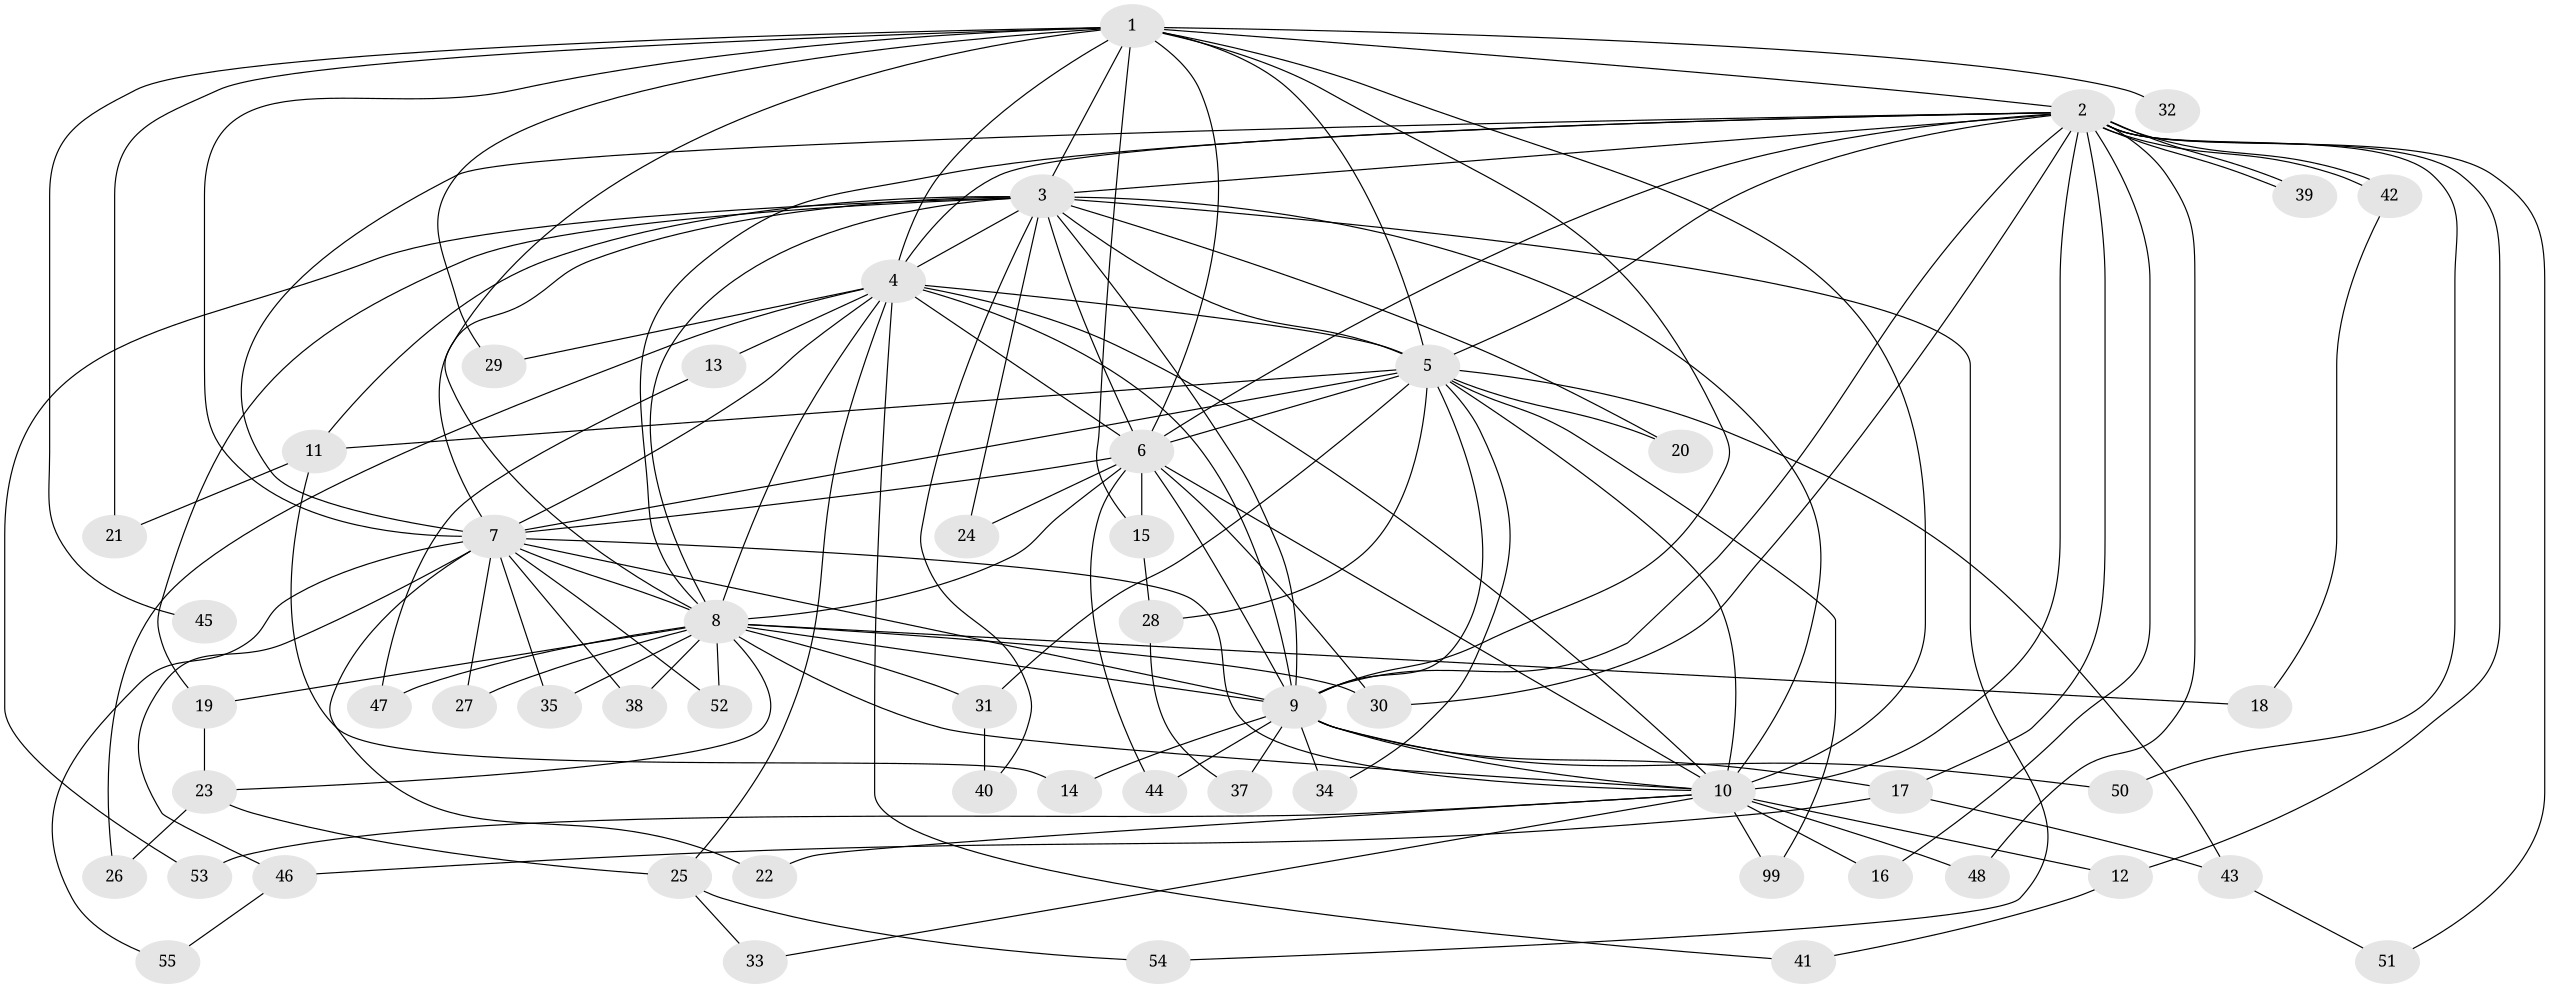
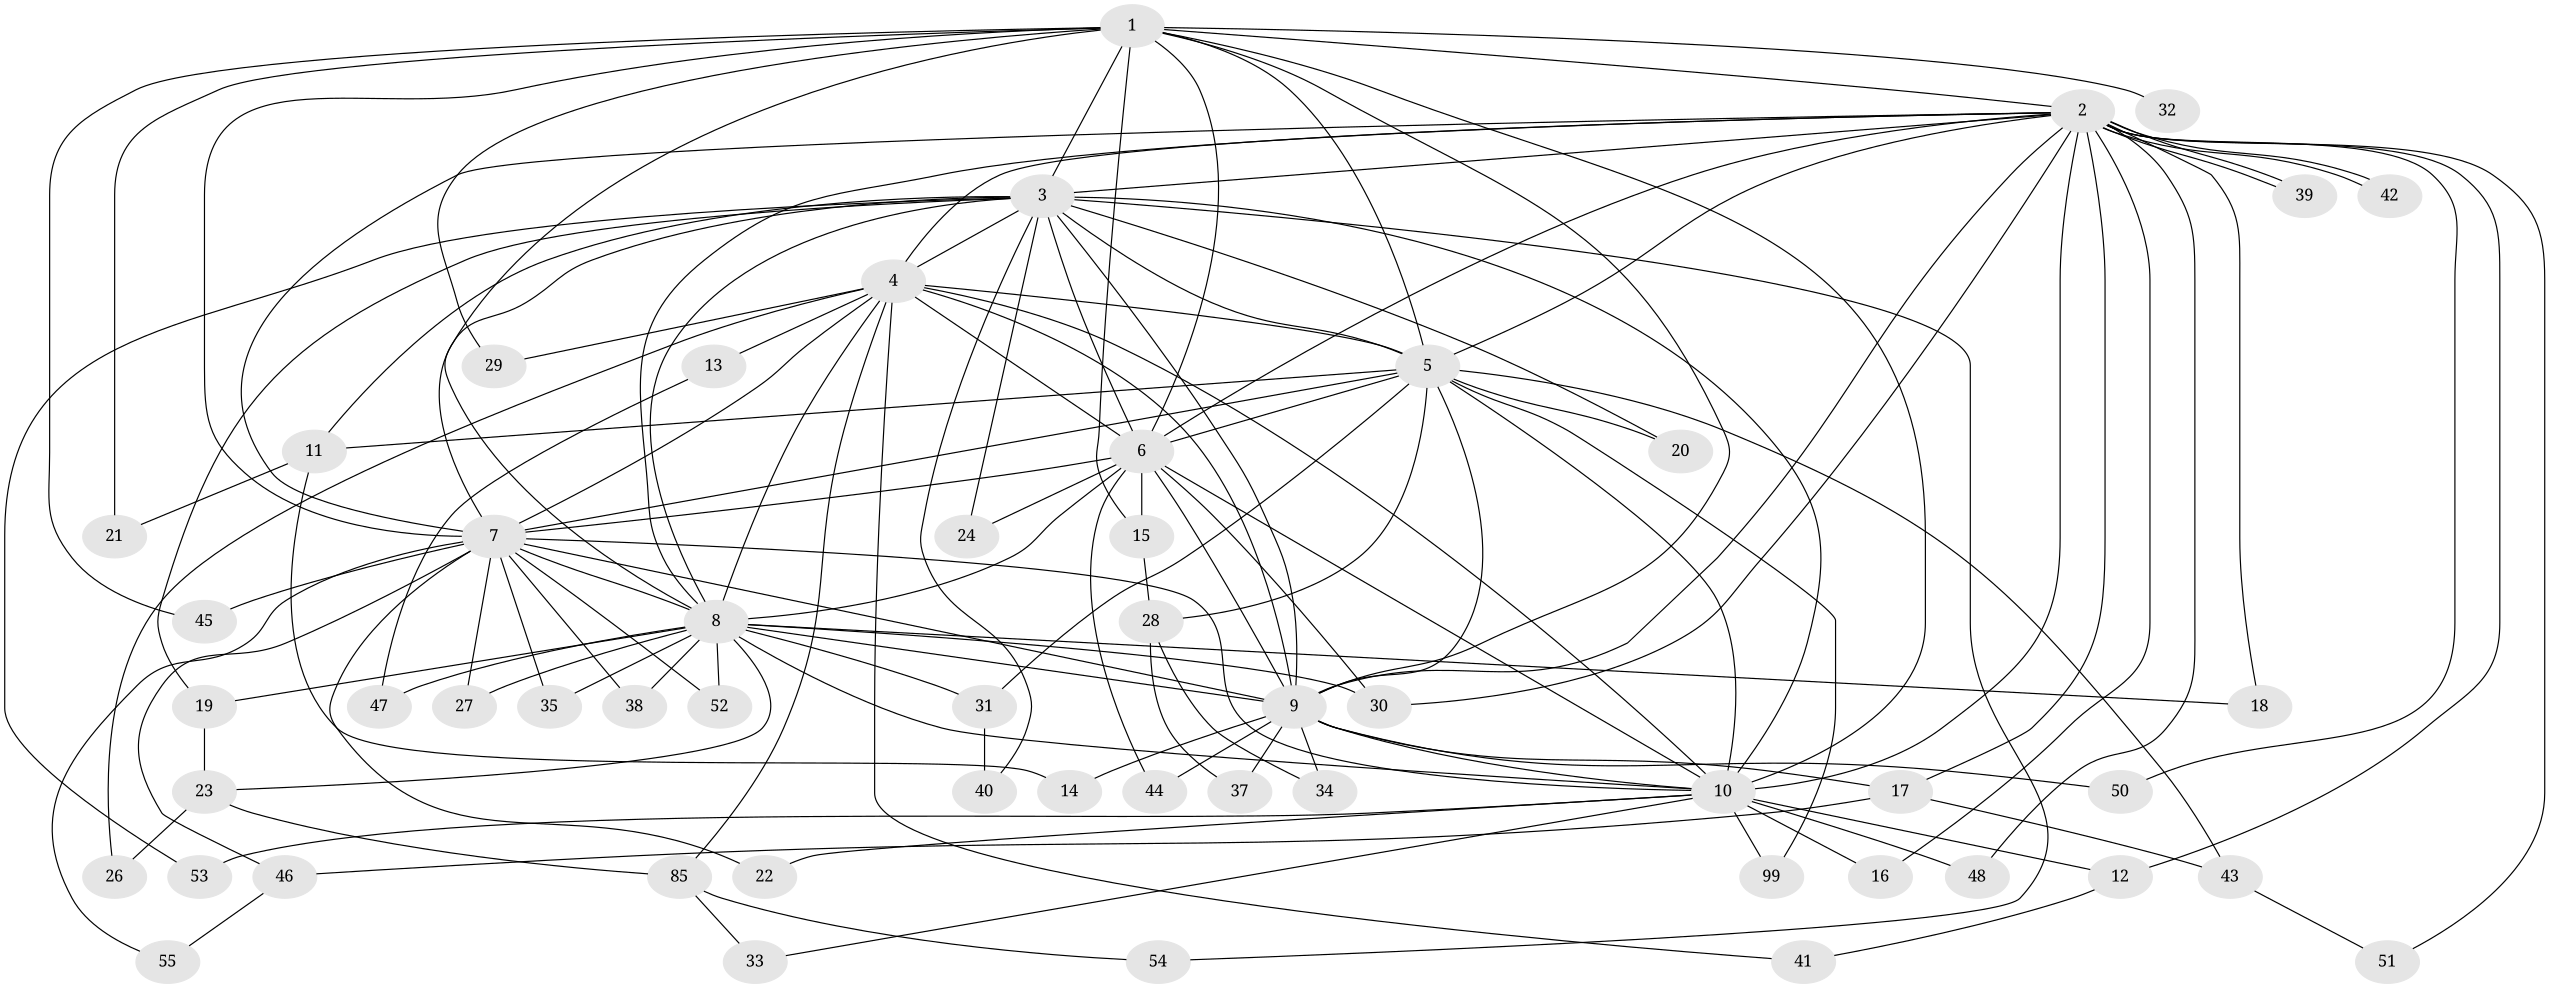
edge "1" -- "4": removed
edge "42" -- "18": now "2" -- "18"
edge "7" -- "45": added
edge "5" -- "34": now "28" -- "34"
node "25": label "25" -> "85"
